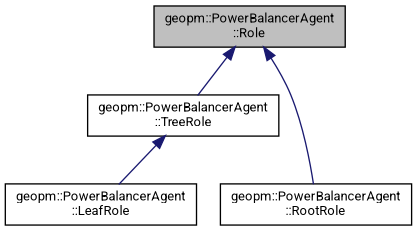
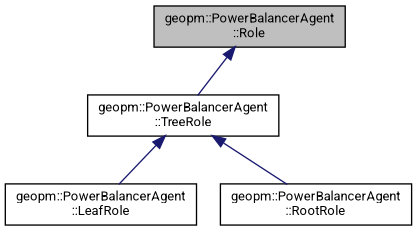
edge "geopm::PowerBalancerAgent ::RootRole" -> "geopm::PowerBalancerAgent ::Role": now "geopm::PowerBalancerAgent ::RootRole" -> "geopm::PowerBalancerAgent ::TreeRole"
